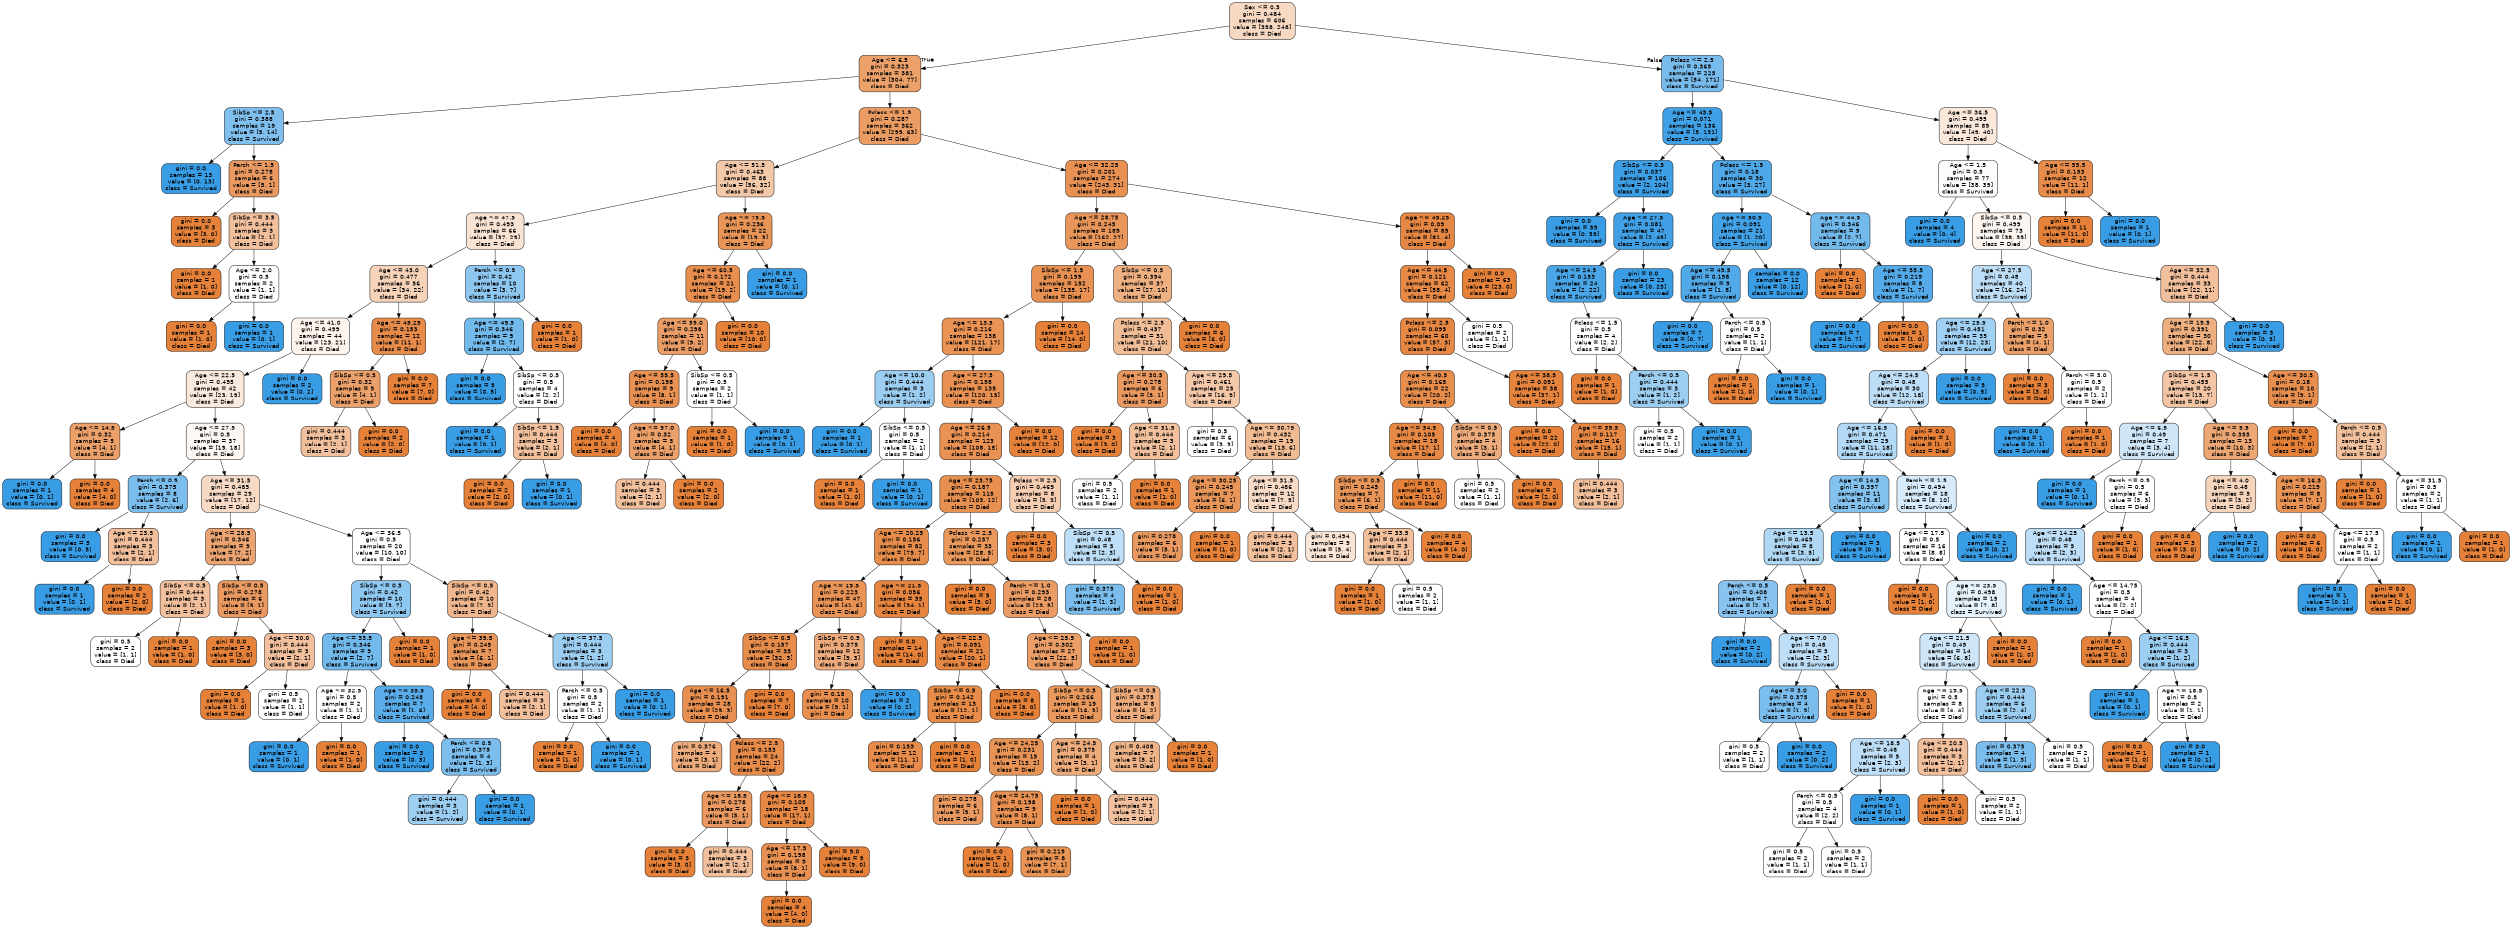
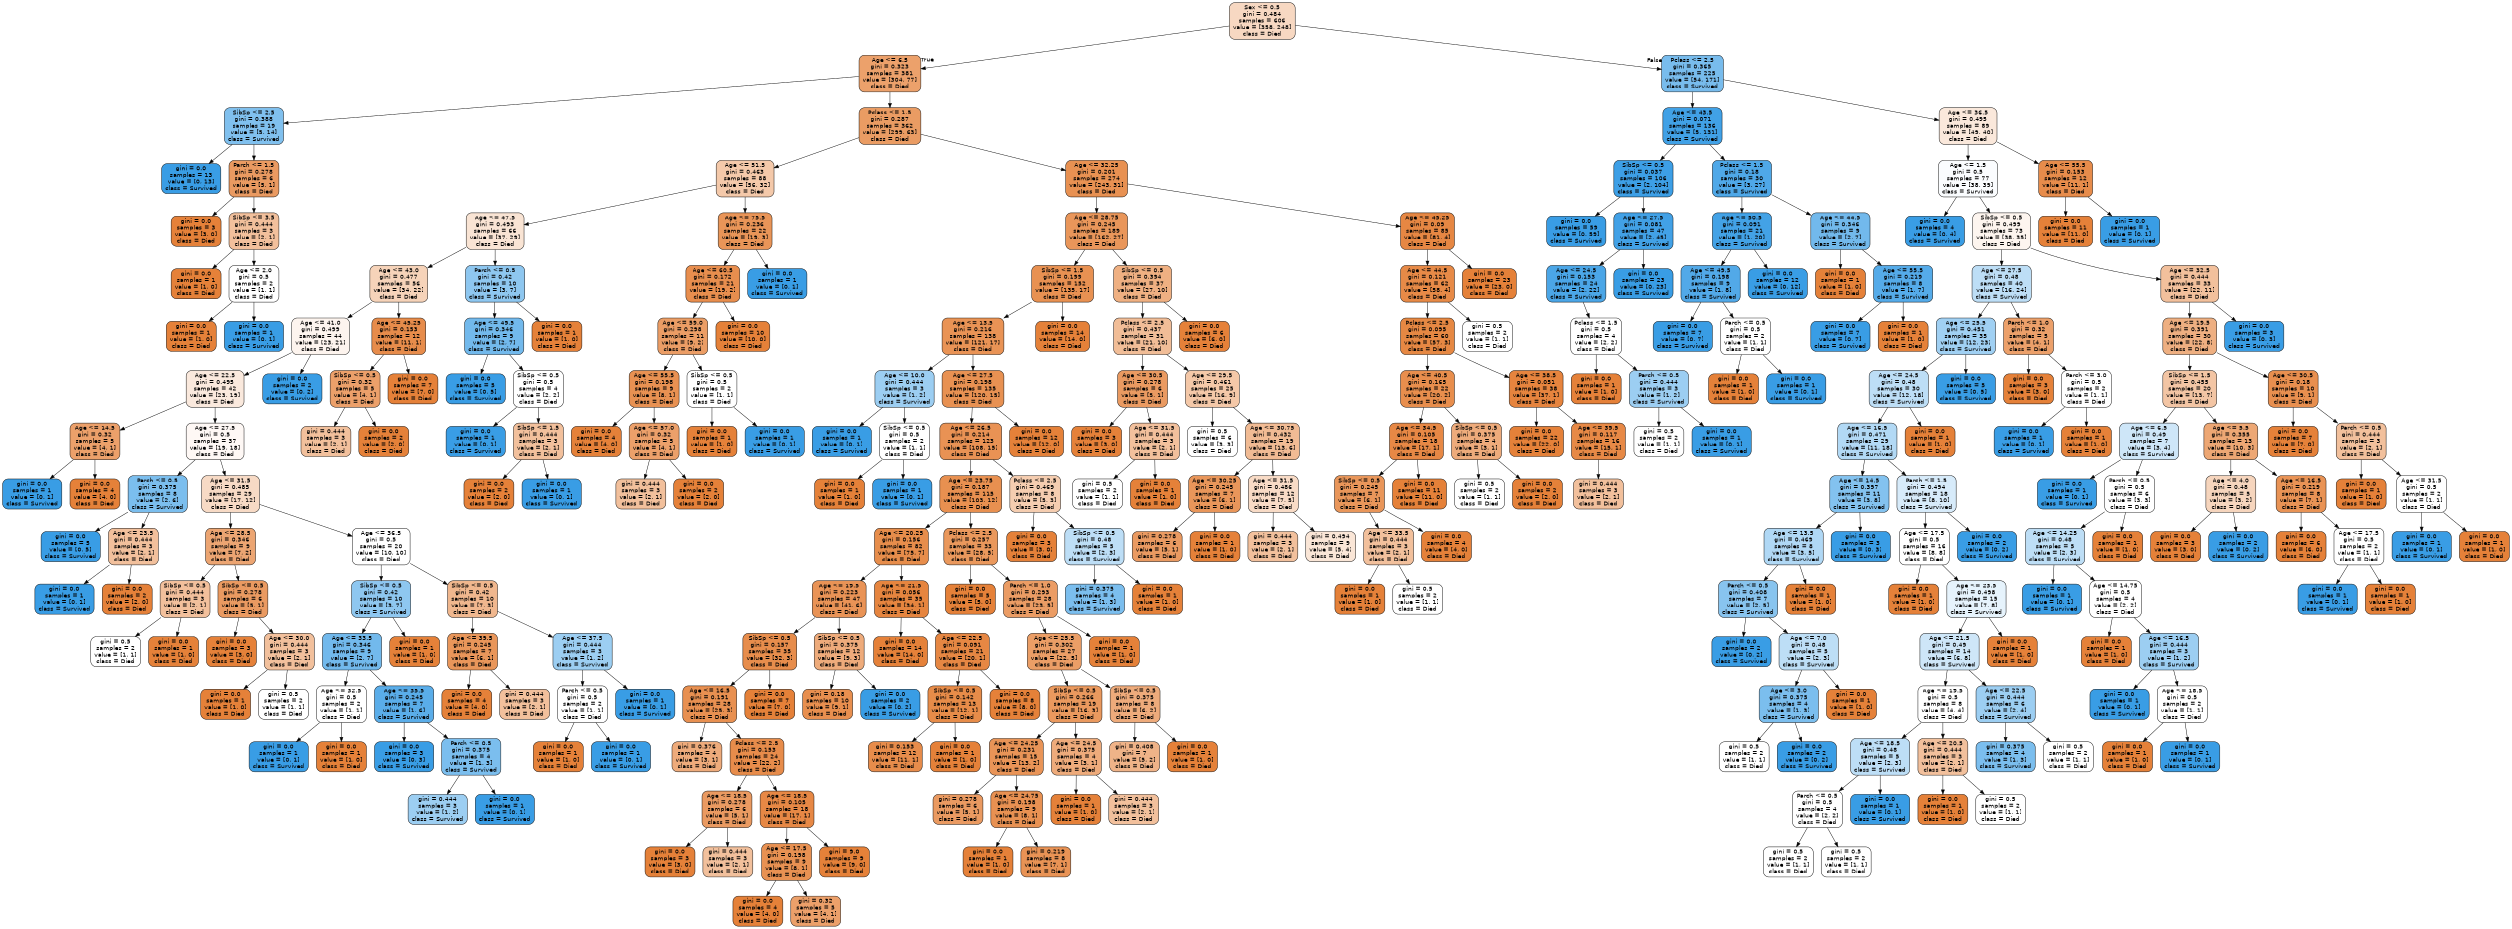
node "gini = 0.0 samples = 63 value = [23, 0] class = Died": label "gini = 0.0 samples = 63 value = [23, 0] class = Died" -> "gini = 0.0 samples = 23 value = [23, 0] class = Died"
node "samples = 0.0 samples = 12 value = [0, 12] class = Survived": label "samples = 0.0 samples = 12 value = [0, 12] class = Survived" -> "gini = 0.0 samples = 12 value = [0, 12] class = Survived"
node "gini = 0.18 samples = 10 value = [9, 1] gini = Died": label "gini = 0.18 samples = 10 value = [9, 1] gini = Died" -> "gini = 0.18 samples = 10 value = [9, 1] class = Died"
node "gini = 0.408 samples = 7 value = [5, 2] class = Died": label "gini = 0.408 samples = 7 value = [5, 2] class = Died" -> "gini = 0.408 gini = 7 value = [5, 2] class = Died"
node "gini = 0.32 samples = 5 value = [4, 1] class = Died": added
